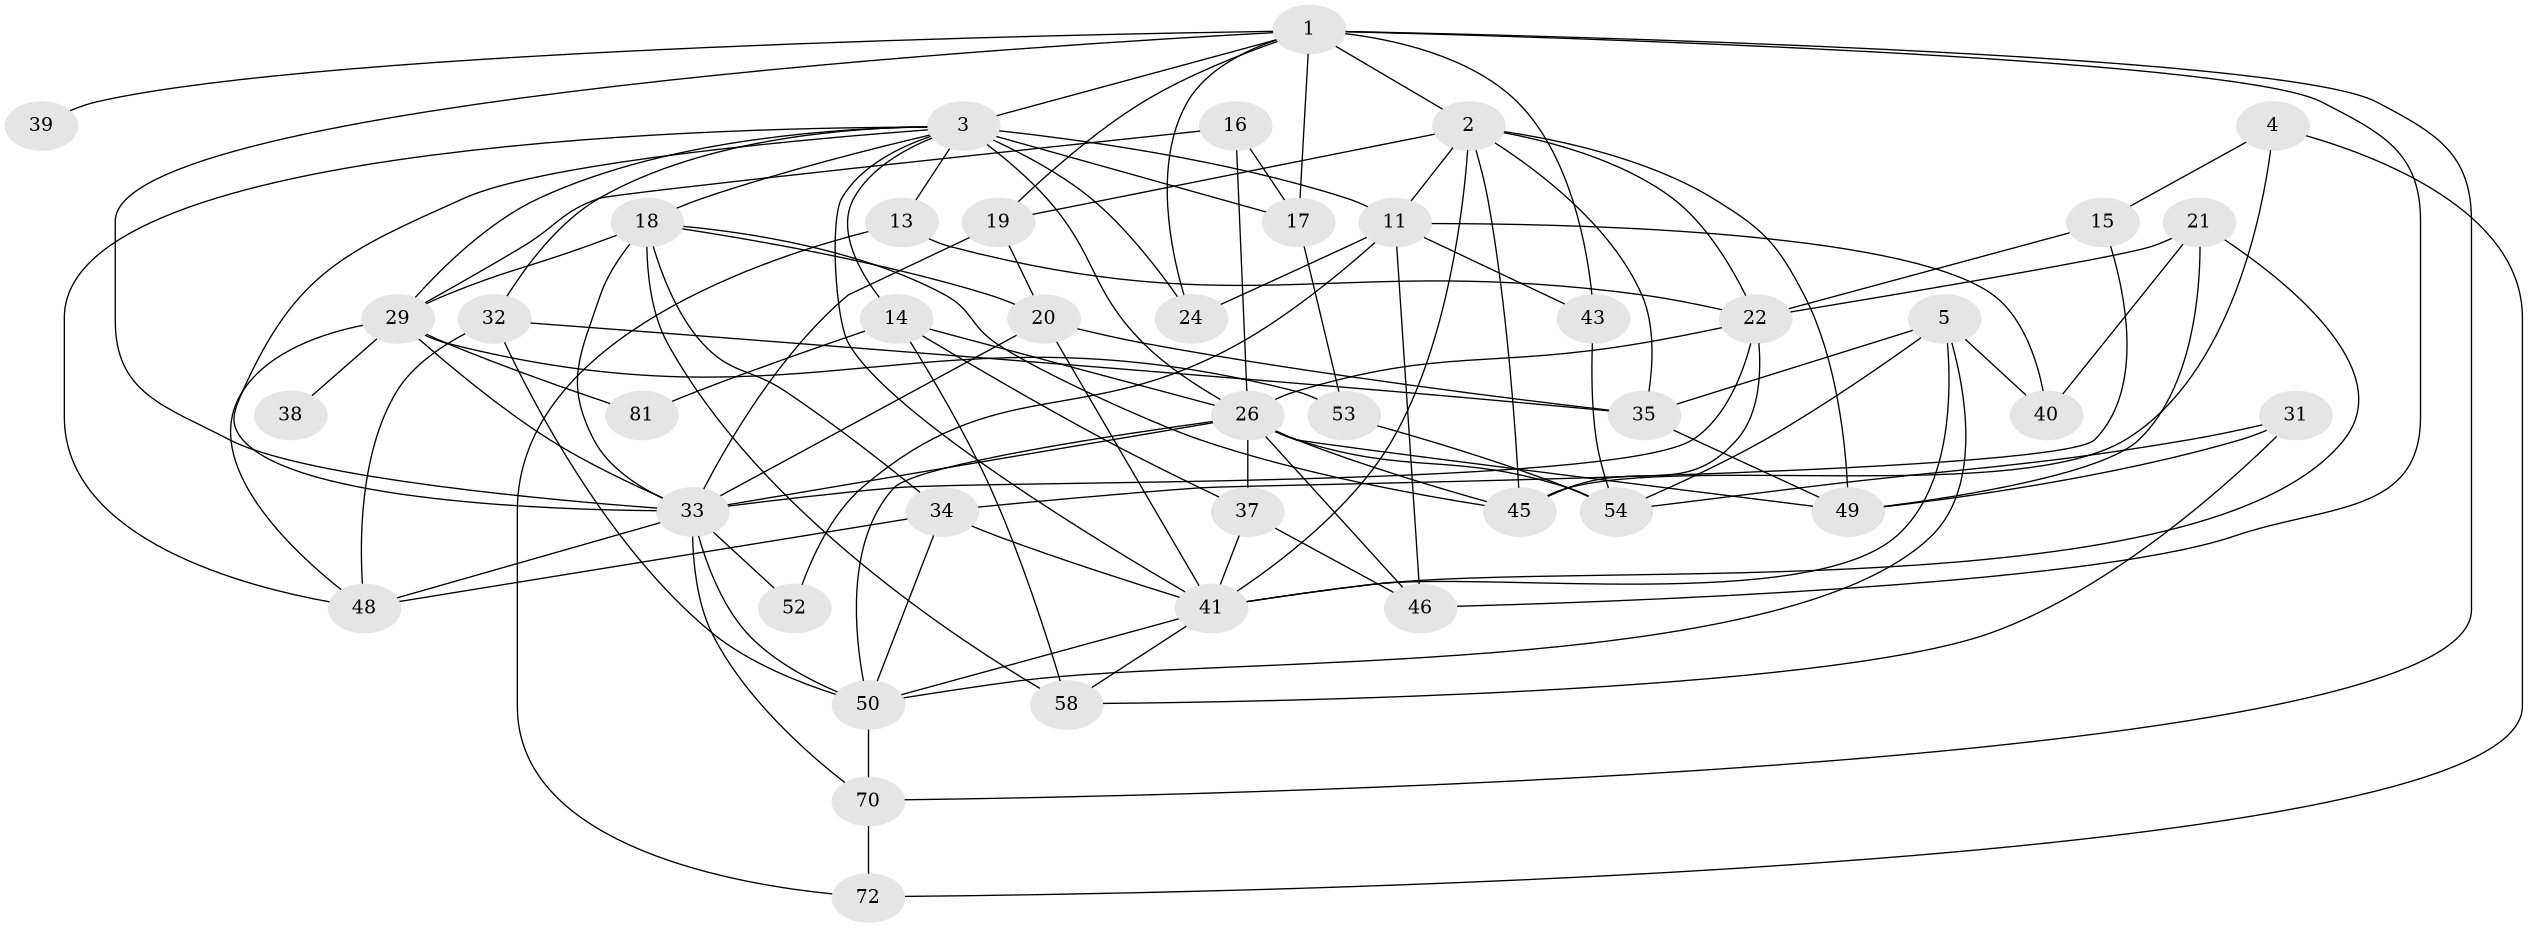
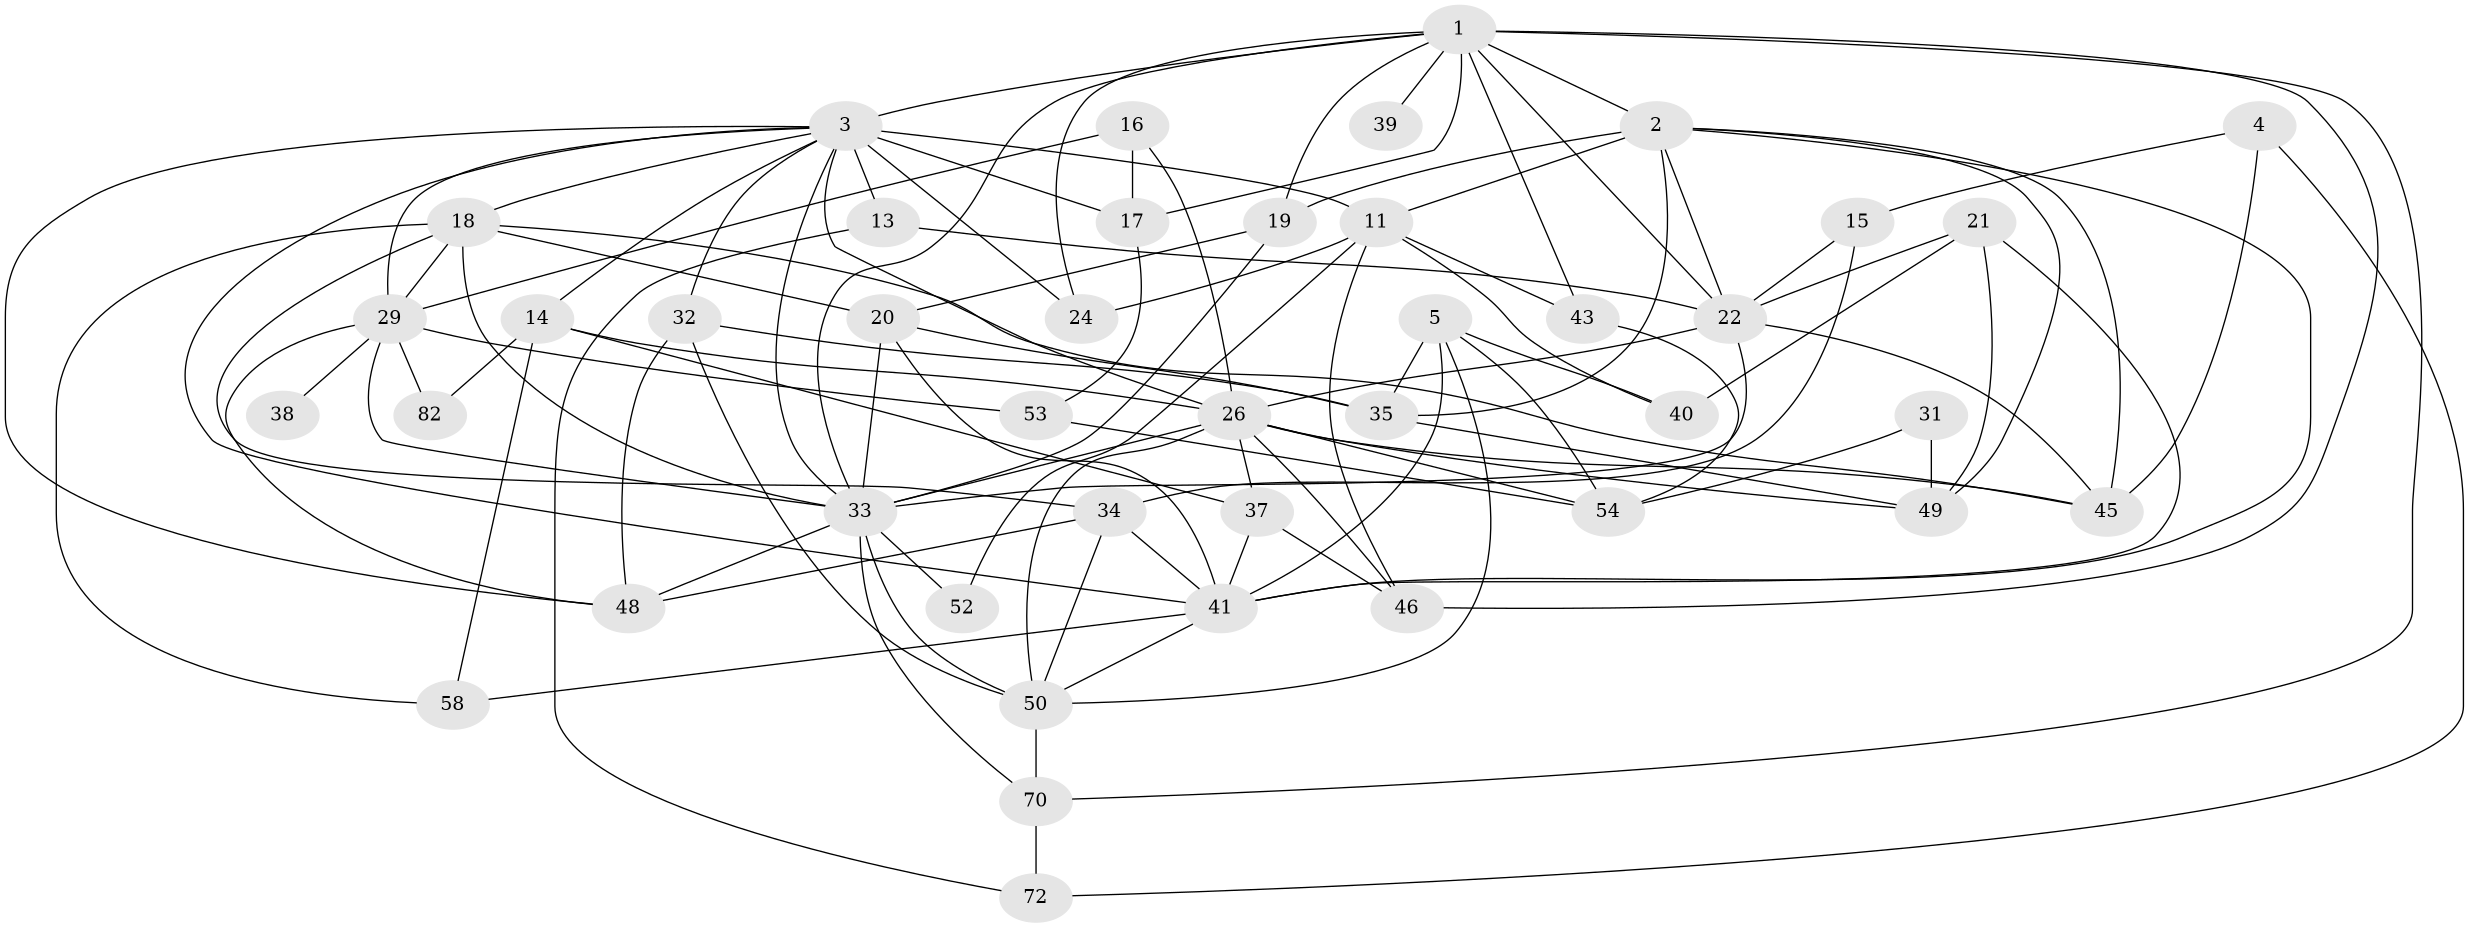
edge "1" -- "22": added
node "81": label "81" -> "82"
edge "31" -- "58": removed
